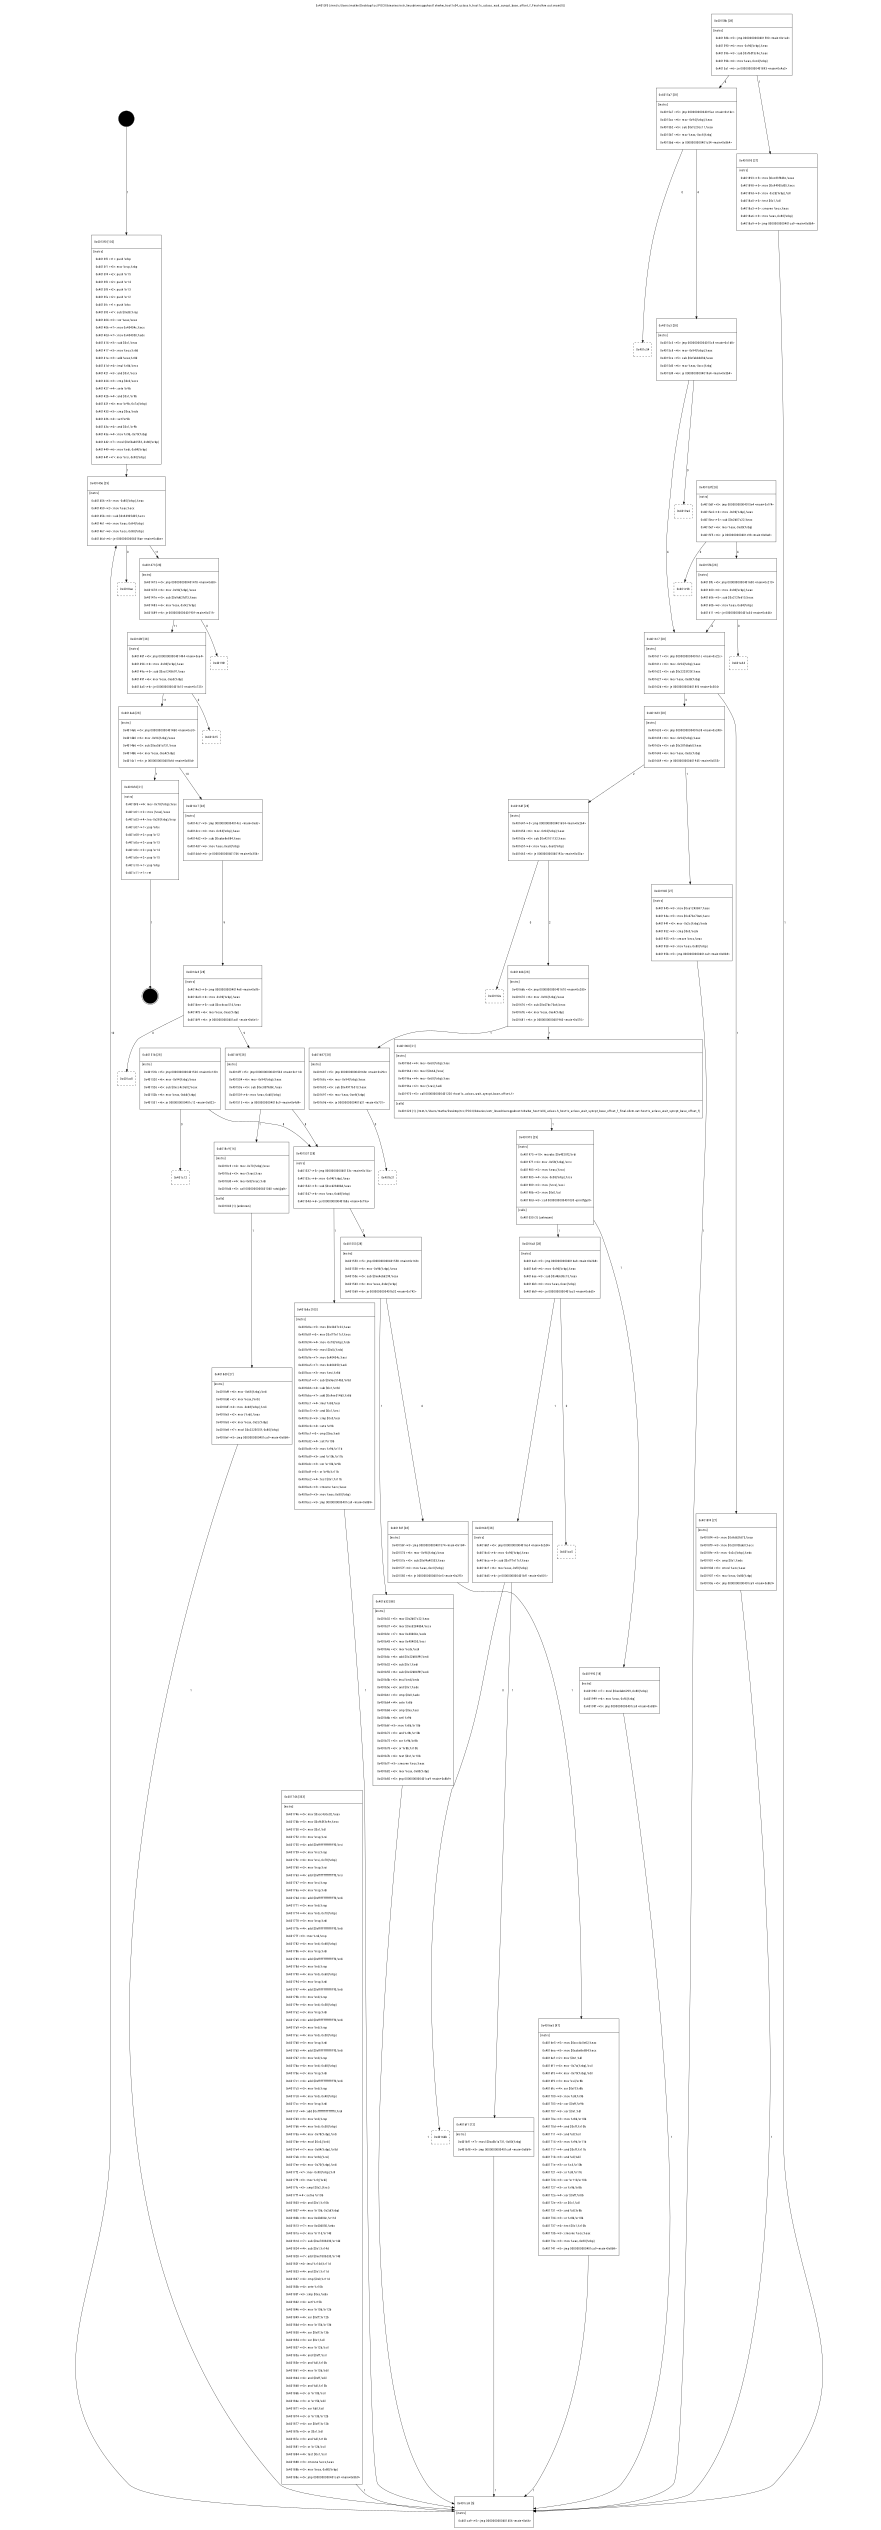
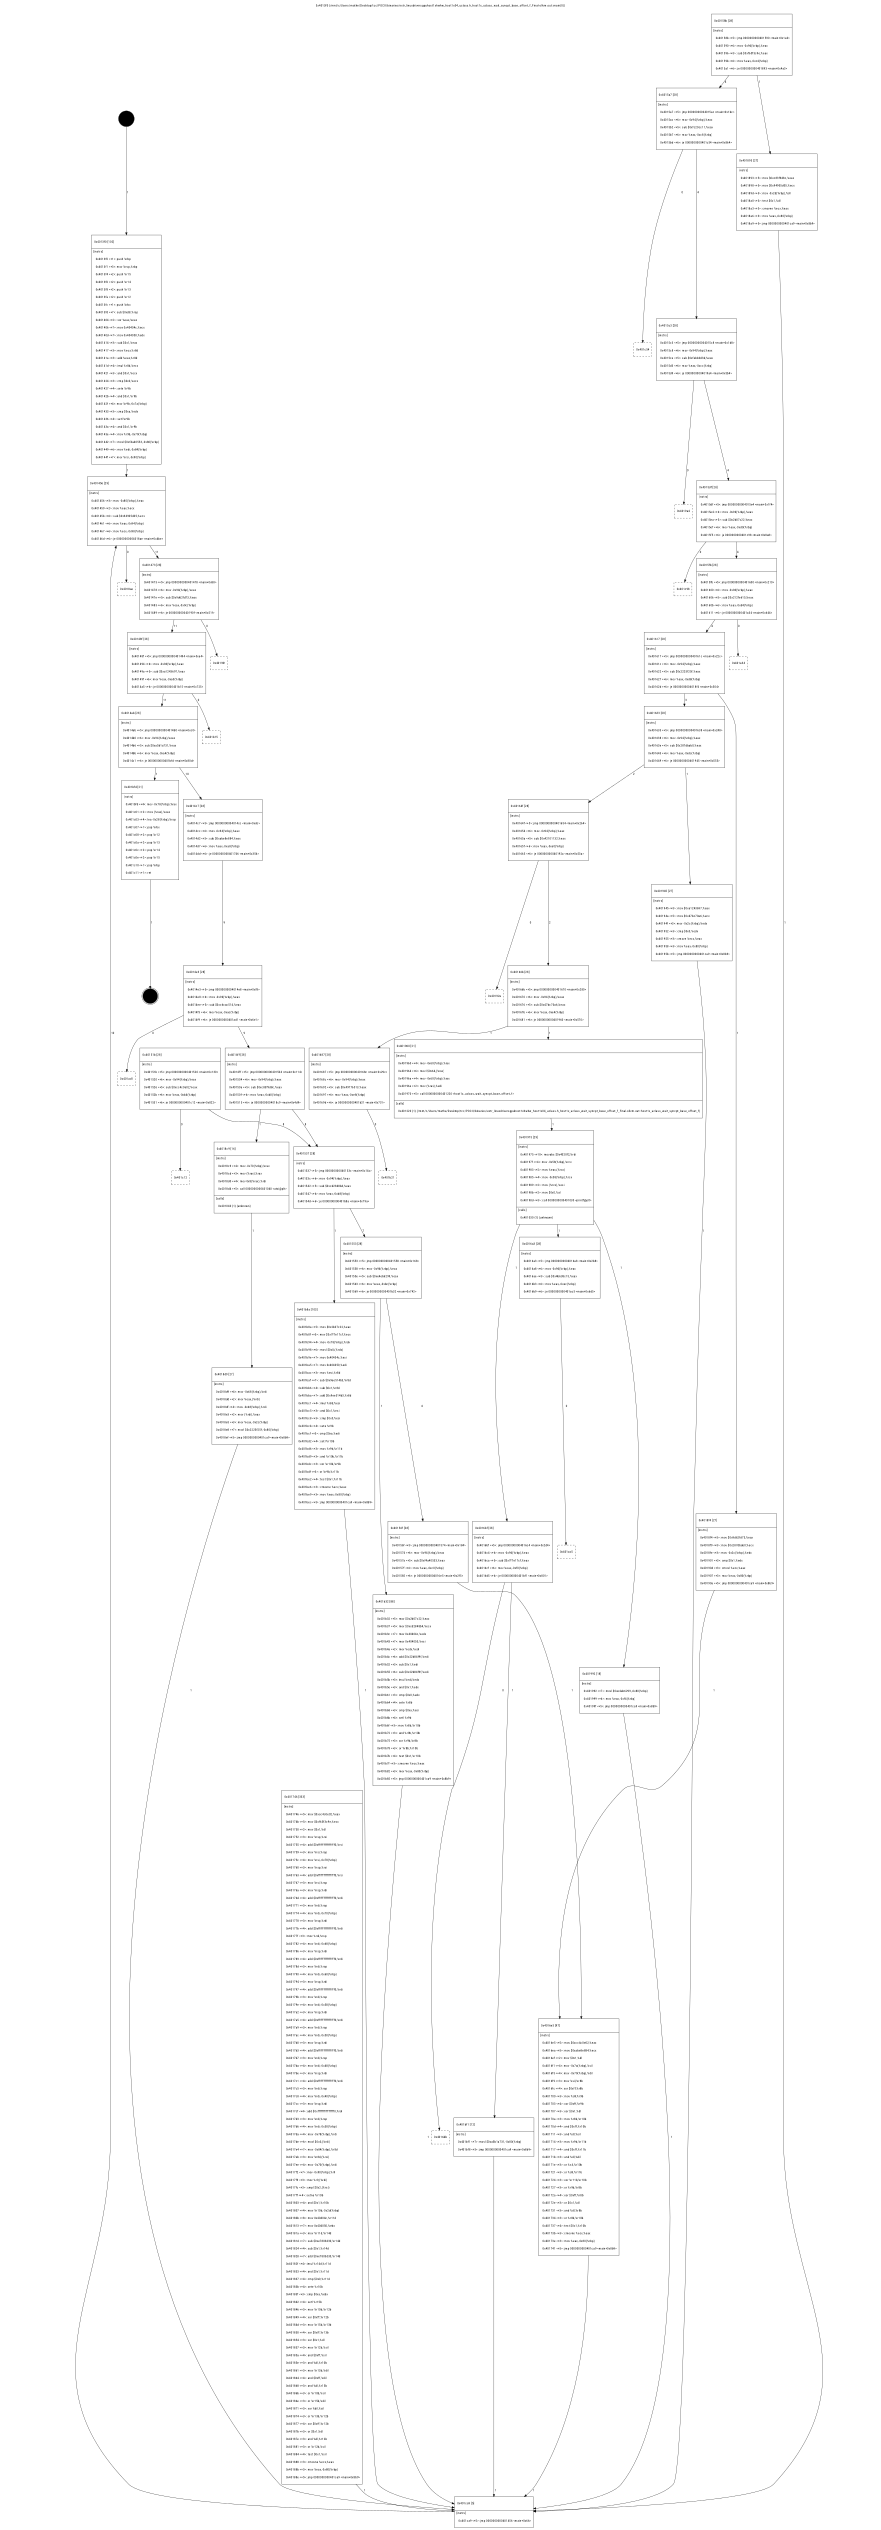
edge "0x4015c3 [28]" -> "0x401617 [28]": now "0x4015c3 [28]" -> "0x4015df [28]"
edge "0x4016a3 [28]" -> "0x4016bf [28]": now "0x401975 [29]" -> "0x4016bf [28]"
edge "0x4018f4 [27]" -> "0x401ca9 [5]": now "0x4018f4 [27]" -> "0x4016e5 [97]"
